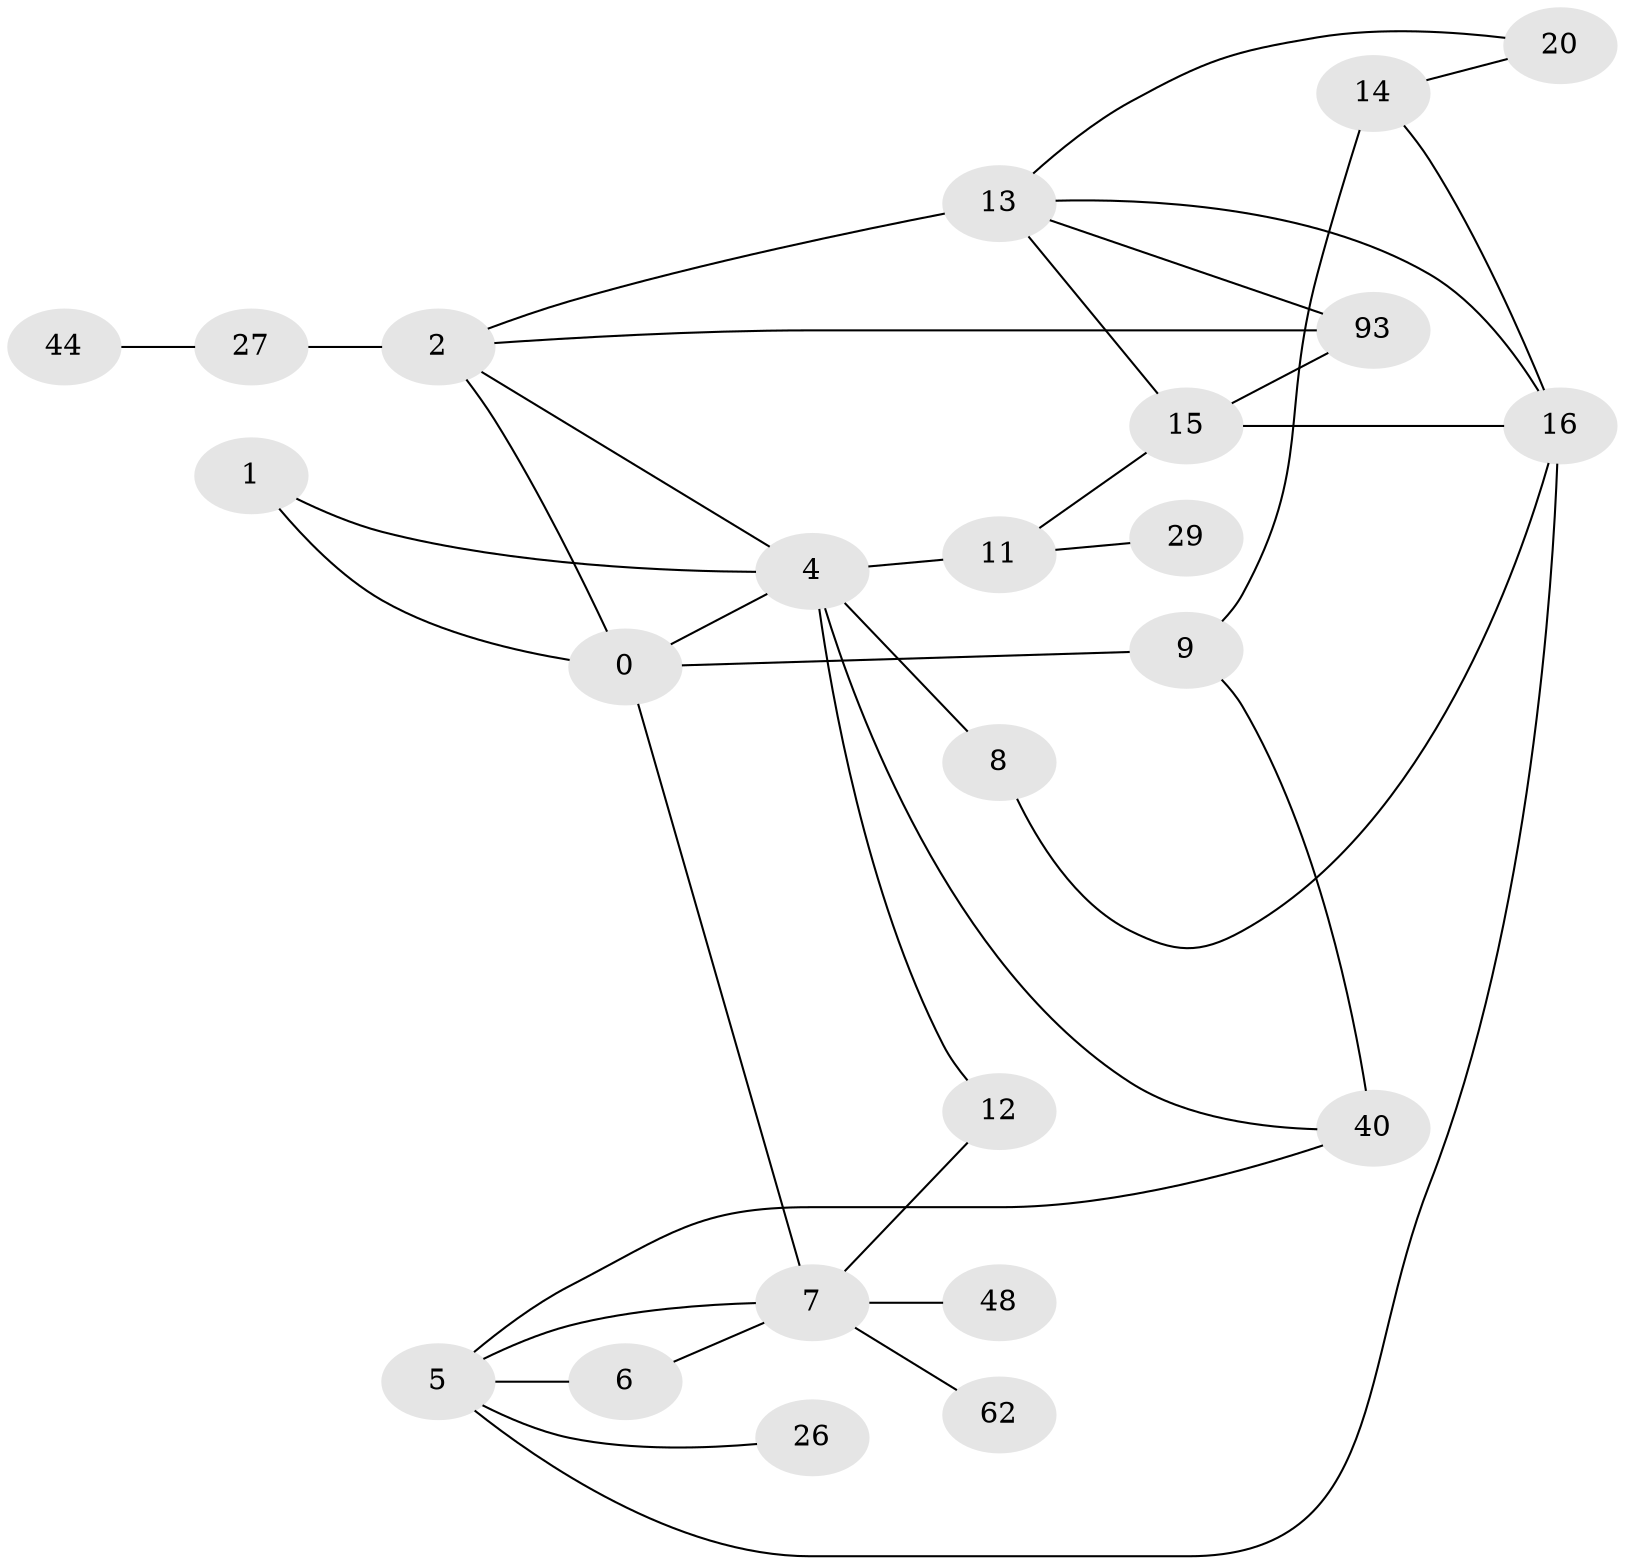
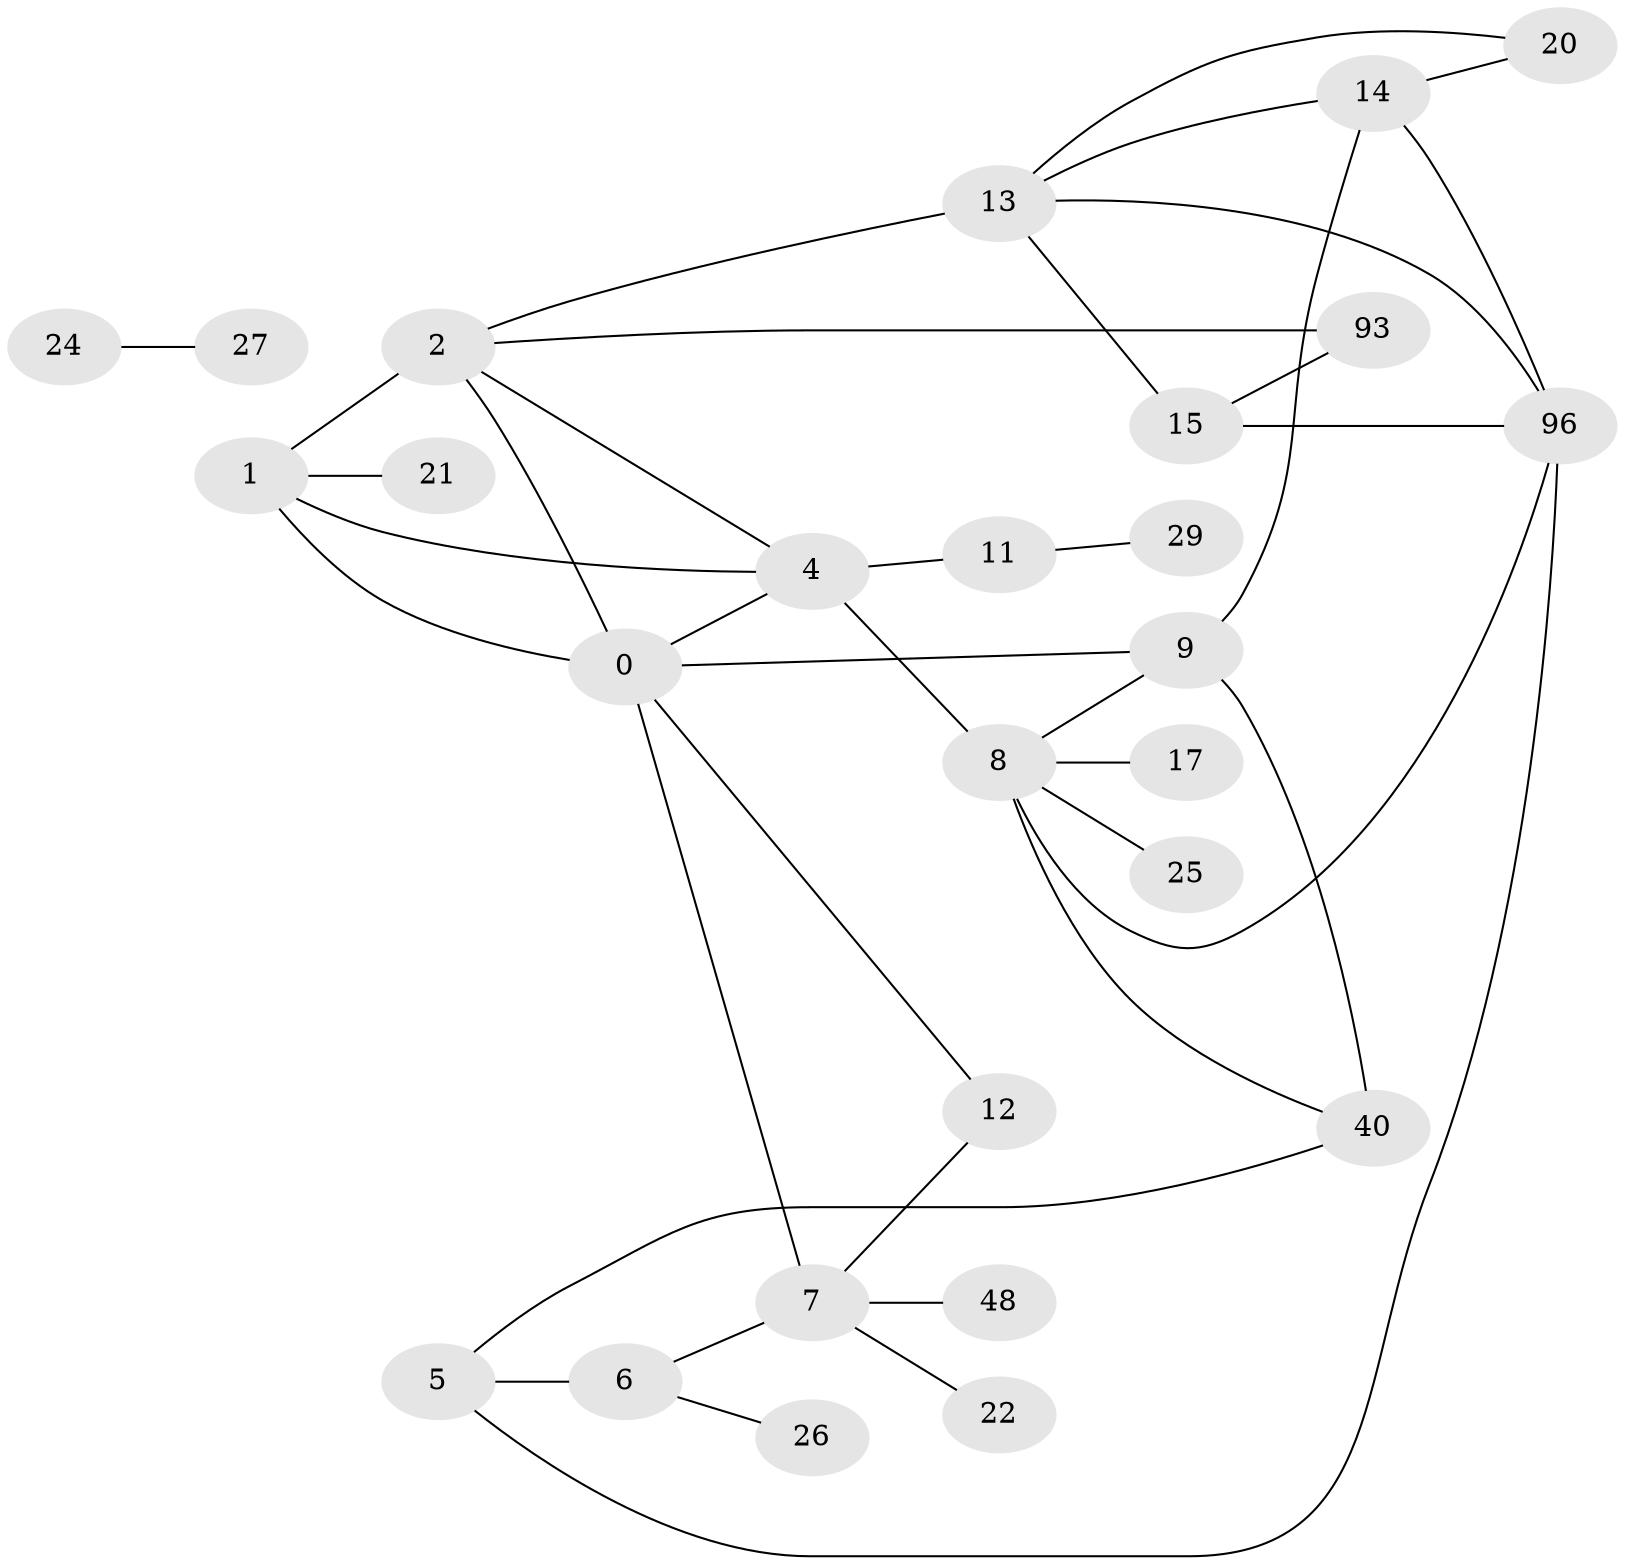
edge "13" -- "93": now "13" -- "14"
node "44": label "44" -> "24"
edge "27" -- "2": now "1" -- "2"
node "16": label "16" -> "96"
node "21": added
edge "15" -- "11": removed
edge "9" -- "8": added
node "17": added
edge "4" -- "12": now "0" -- "12"
node "25": added
edge "4" -- "40": now "8" -- "40"
edge "7" -- "5": removed
node "62": label "62" -> "22"
edge "5" -- "26": now "6" -- "26"
